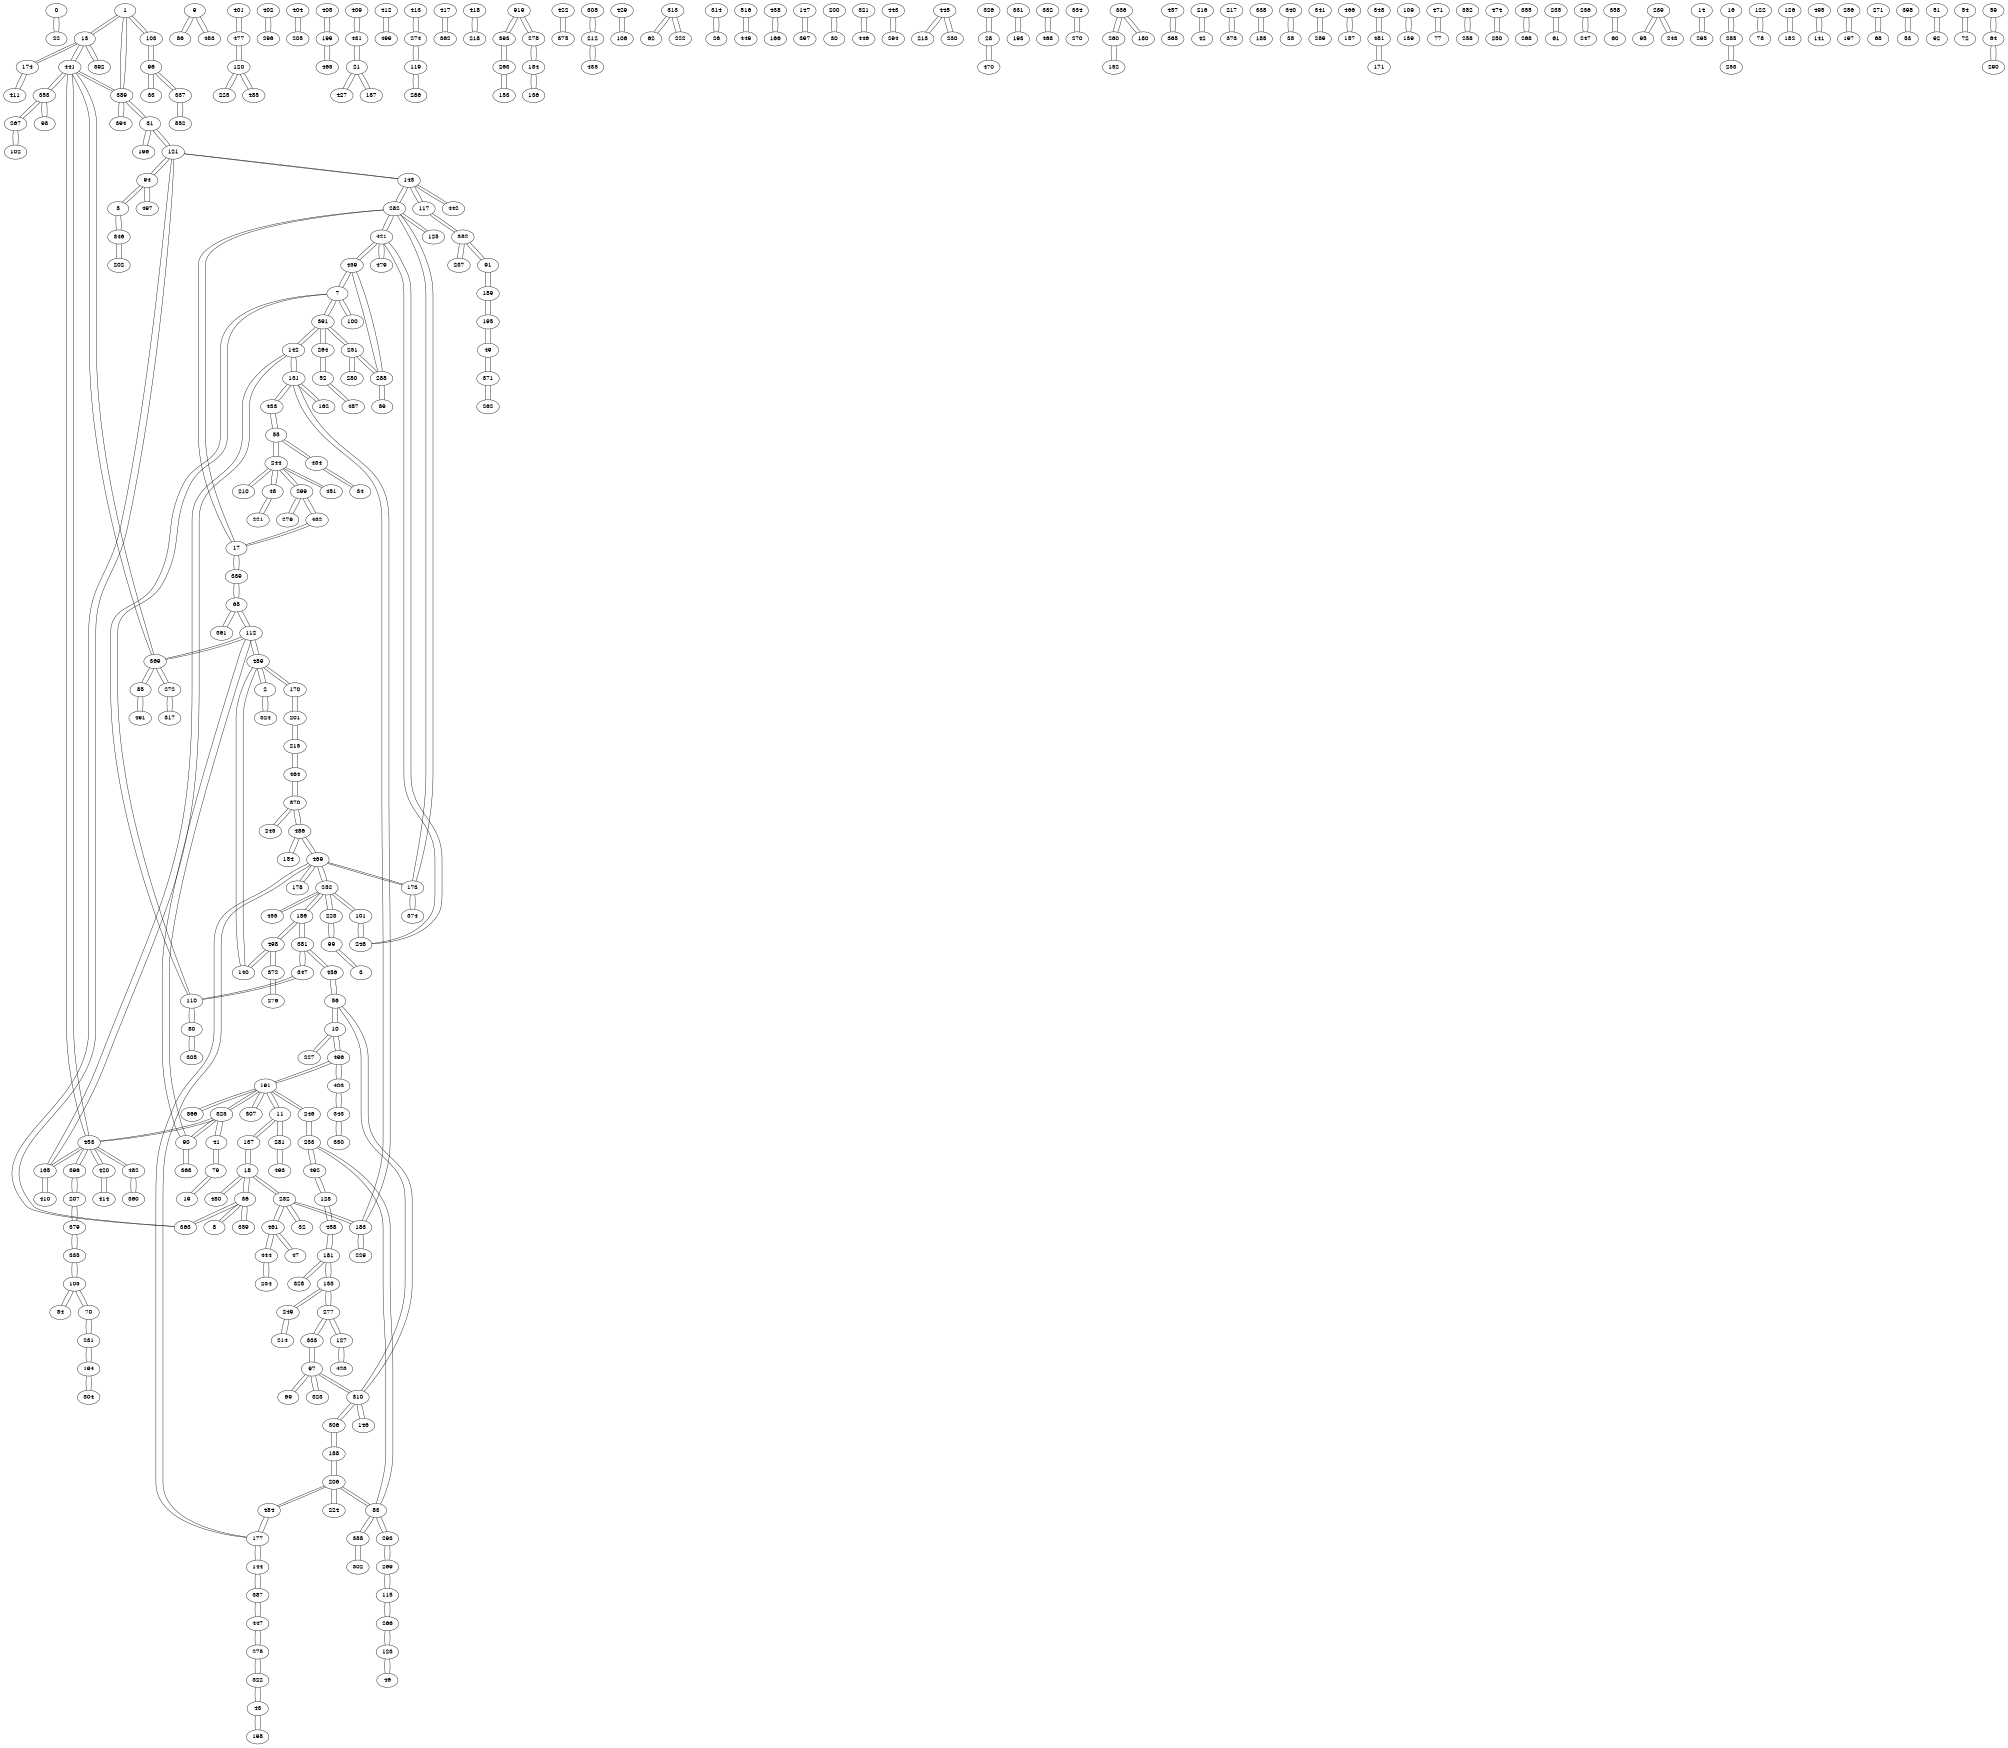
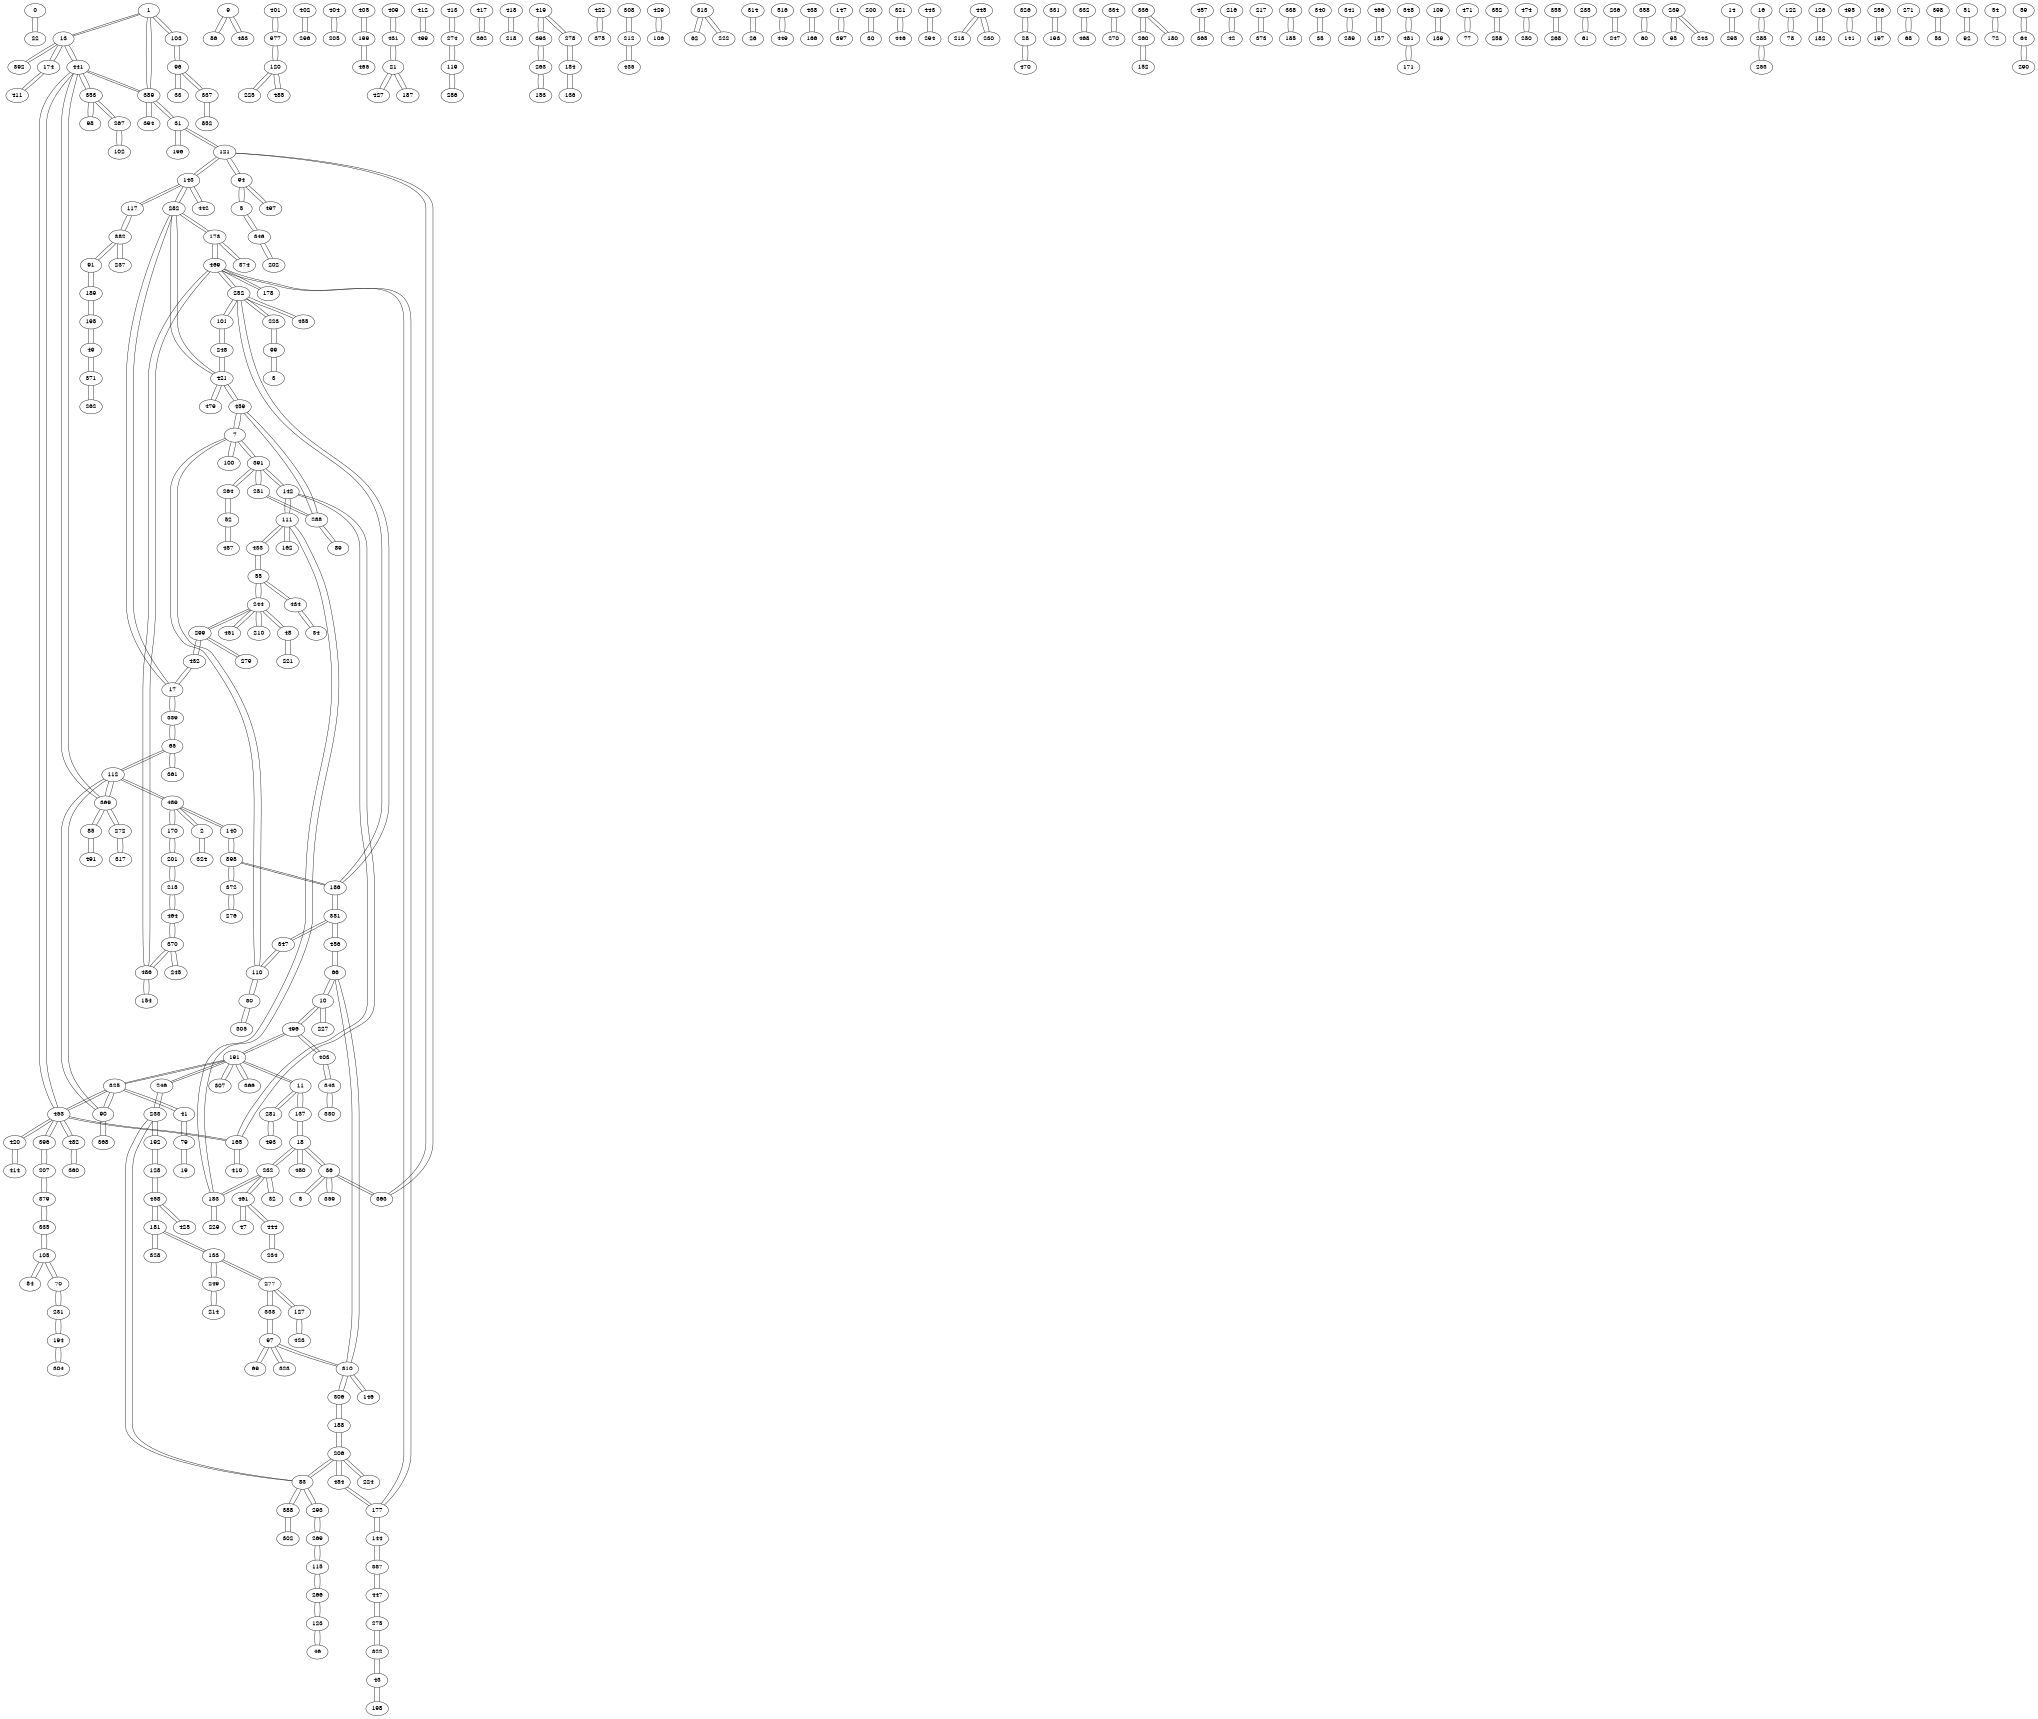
node "919": label "919" -> "419"
node "477": label "477" -> "977"
node "125": removed
node "131": label "131" -> "111"
node "280": removed
node "498": label "498" -> "898"
node "56": label "56" -> "66"
node "492": label "492" -> "192"
node "425": added
